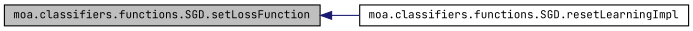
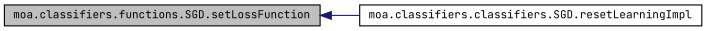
node "moa.classifiers.functions.SGD.resetLearningImpl": label "moa.classifiers.functions.SGD.resetLearningImpl" -> "moa.classifiers.classifiers.SGD.resetLearningImpl"
